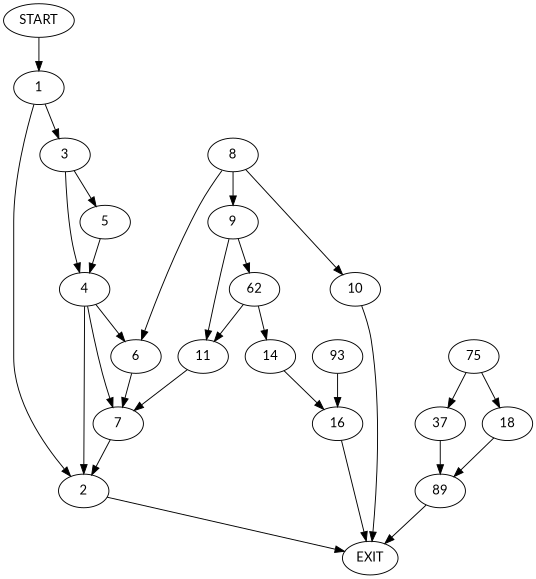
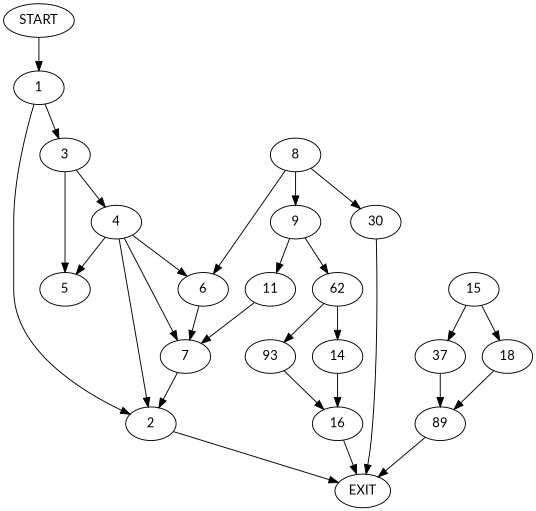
edge "5" -> "4": reversed
node "10": label "10" -> "30"
edge "62" -> "11": now "62" -> "93"
node "75": label "75" -> "15"
